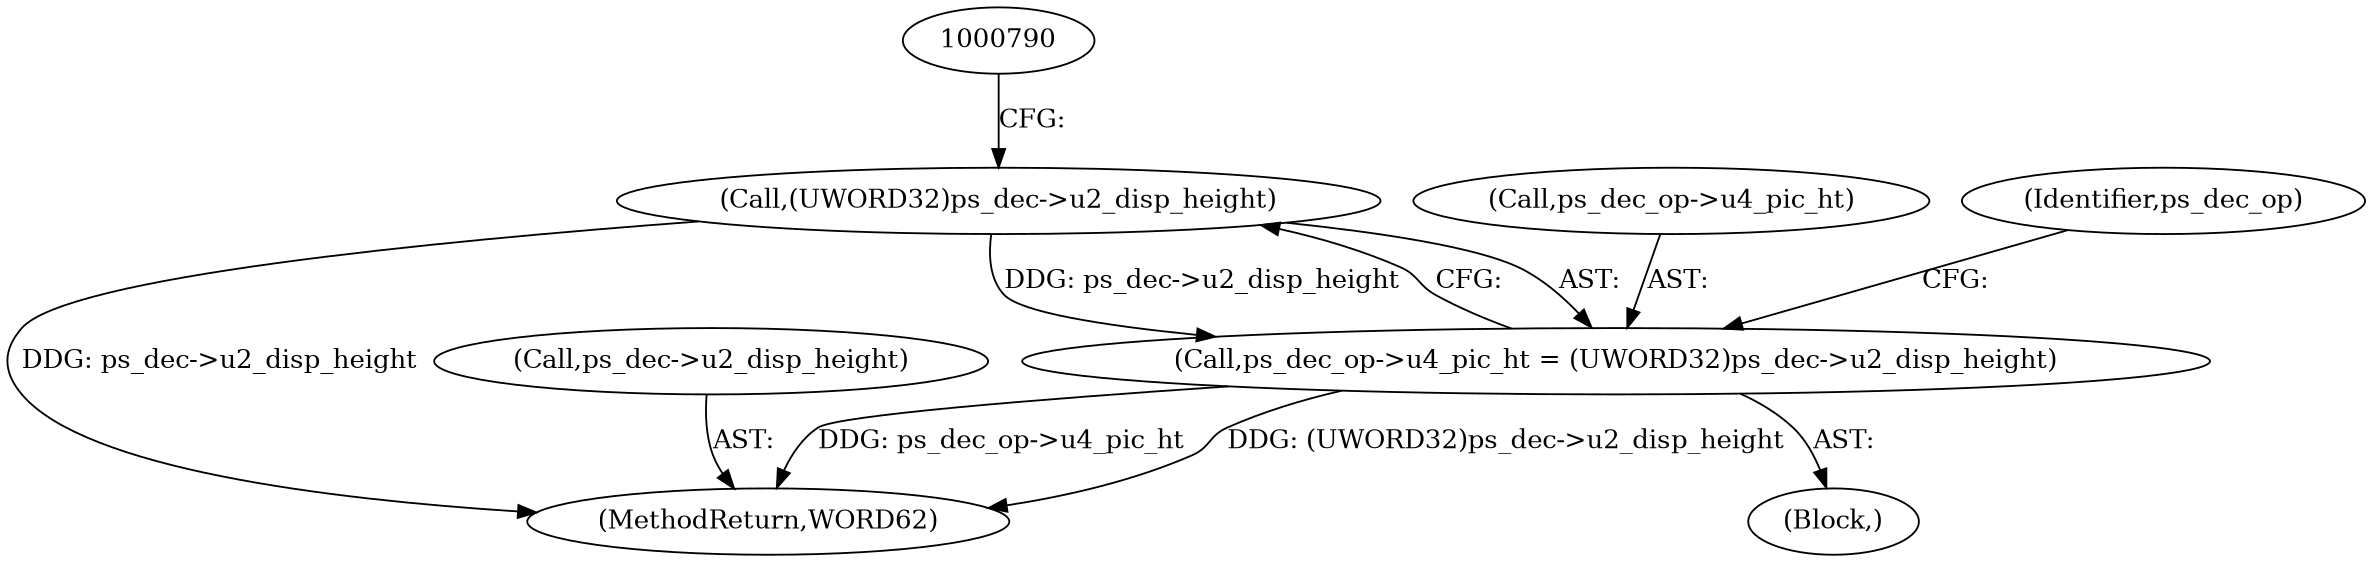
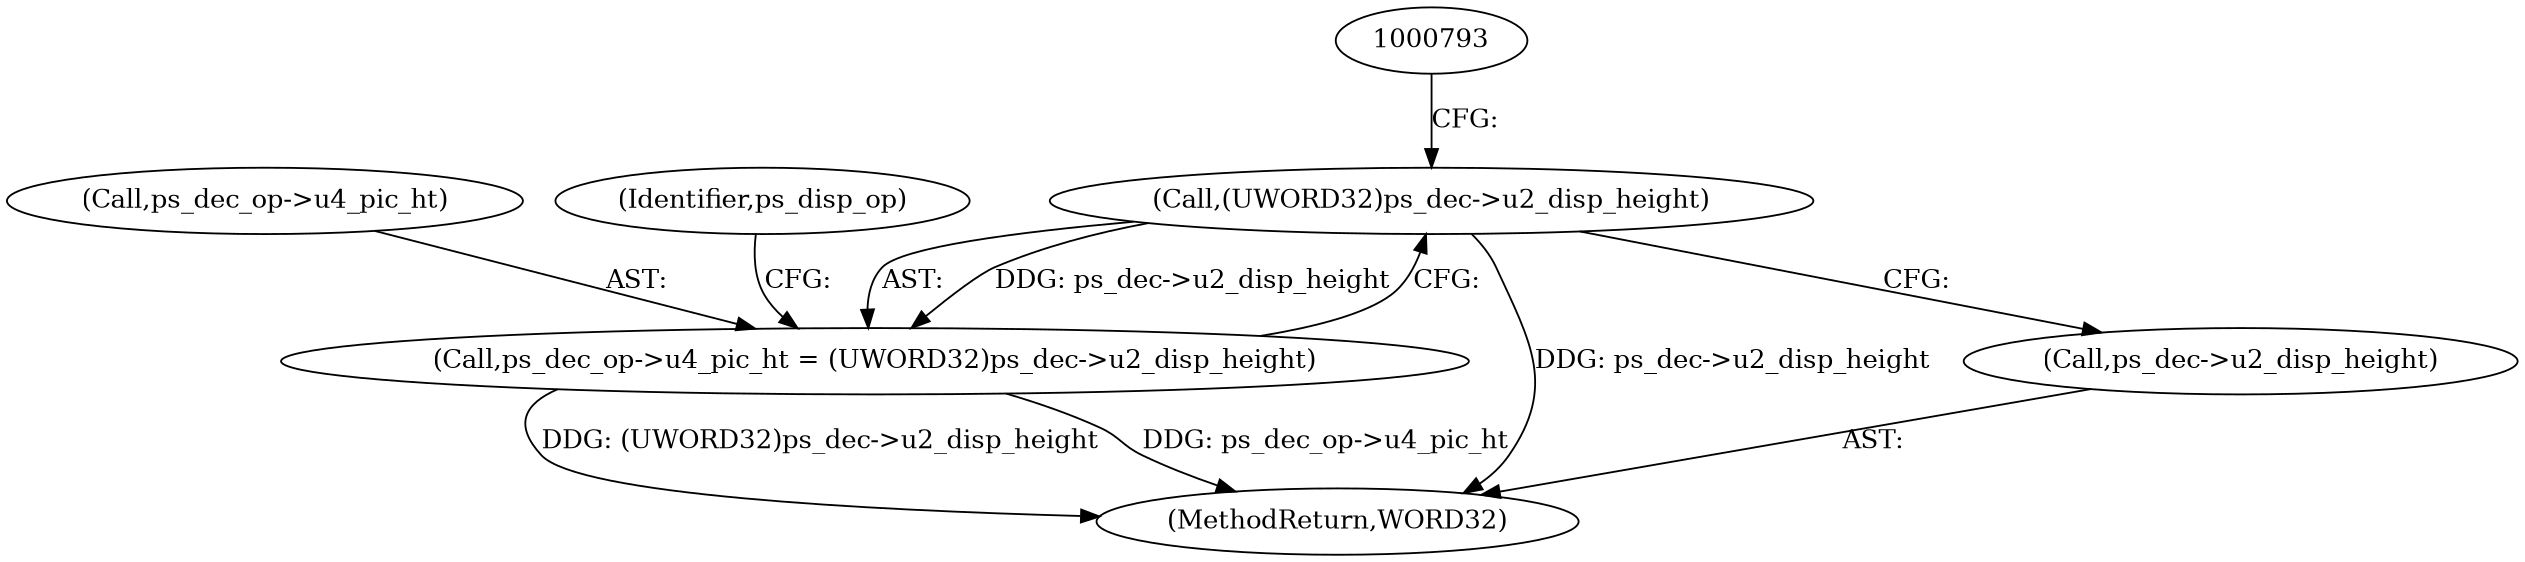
node "1000790": label "1000790" -> "1000793"
node "(Identifier,ps_dec_op)": label "(Identifier,ps_dec_op)" -> "(Identifier,ps_disp_op)"
edge "(Call,(UWORD32)ps_dec->u2_disp_height)" -> "(Call,ps_dec->u2_disp_height)": added, label "CFG:"
node "(MethodReturn,WORD62)": label "(MethodReturn,WORD62)" -> "(MethodReturn,WORD32)"
node "(Block,)": removed
